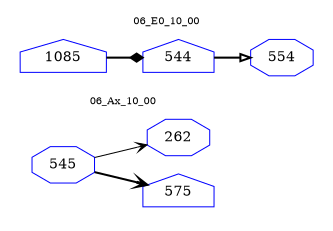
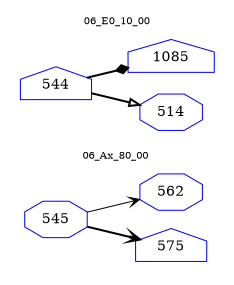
edge "1085" -> "544": reversed
node "554": label "554" -> "514"
cluster "06_Ax_10_00": label "06_Ax_10_00" -> "06_Ax_80_00"
node "262": label "262" -> "562"
